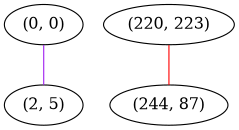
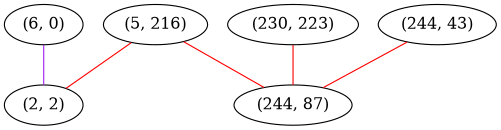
node "(0, 0)": label "(0, 0)" -> "(6, 0)"
node "(5, 216)": added
node "(220, 223)": label "(220, 223)" -> "(230, 223)"
node "(244, 43)": added
node "(2, 5)": label "(2, 5)" -> "(2, 2)"
